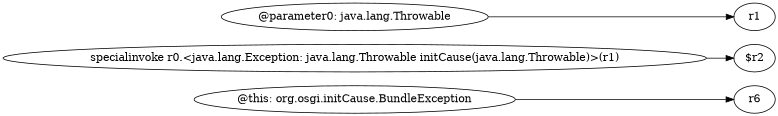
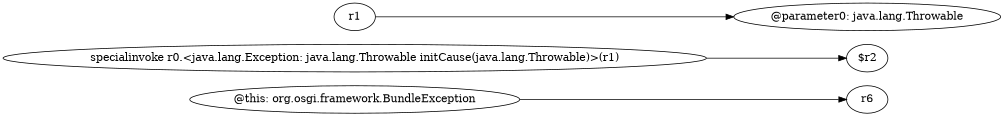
edge "@parameter0: java.lang.Throwable" -> "r1": reversed
node "@this: org.osgi.initCause.BundleException": label "@this: org.osgi.initCause.BundleException" -> "@this: org.osgi.framework.BundleException"
